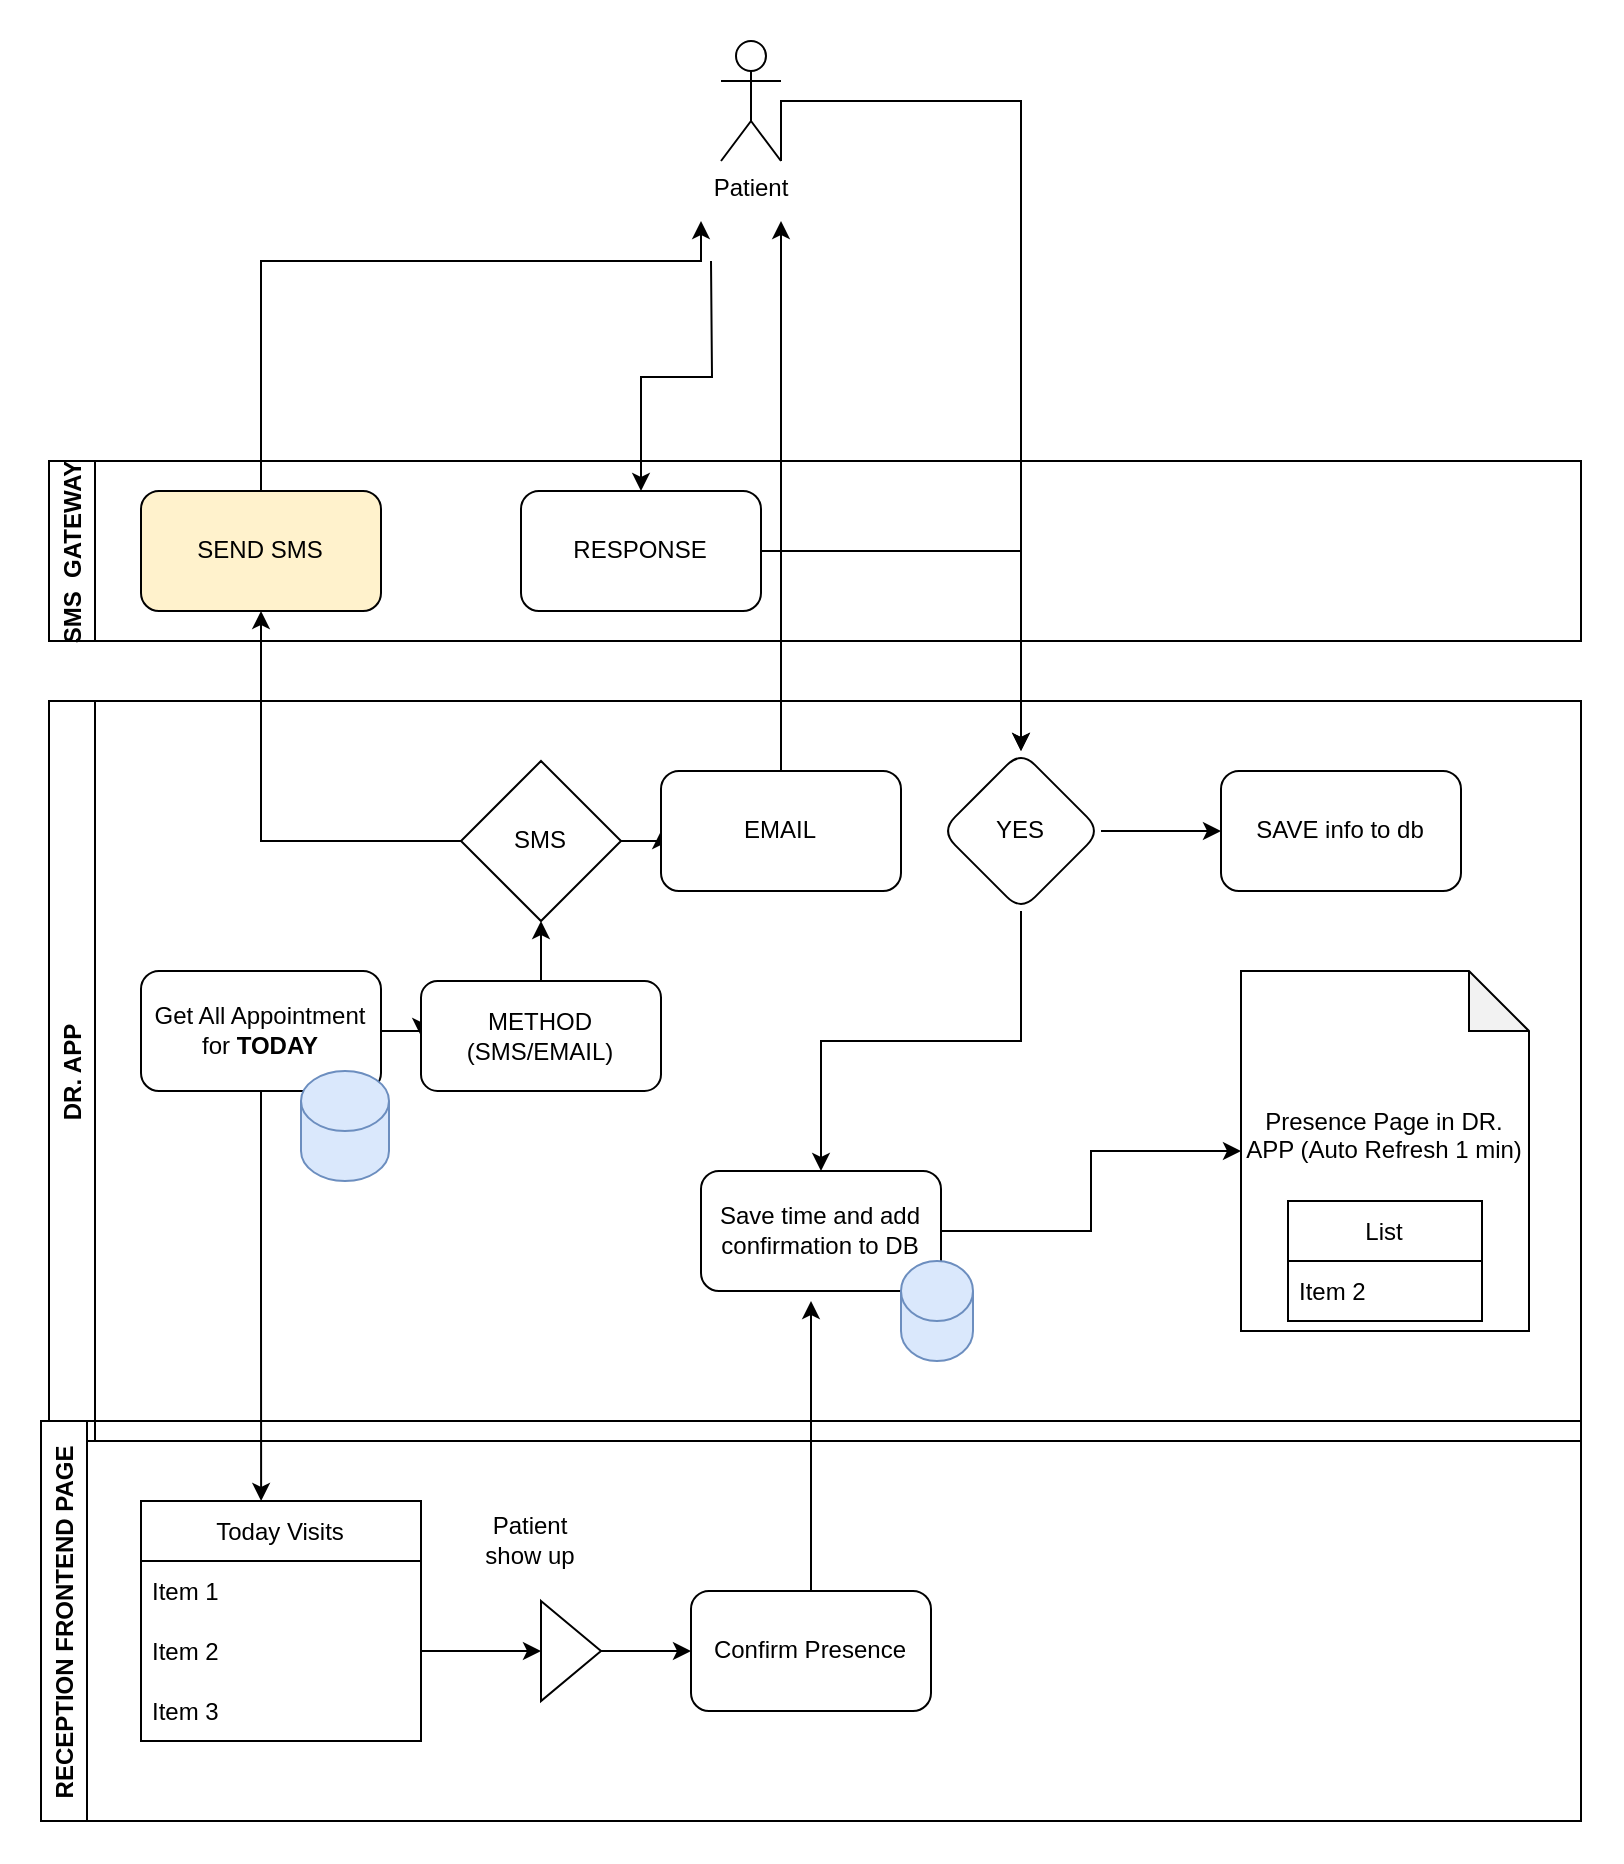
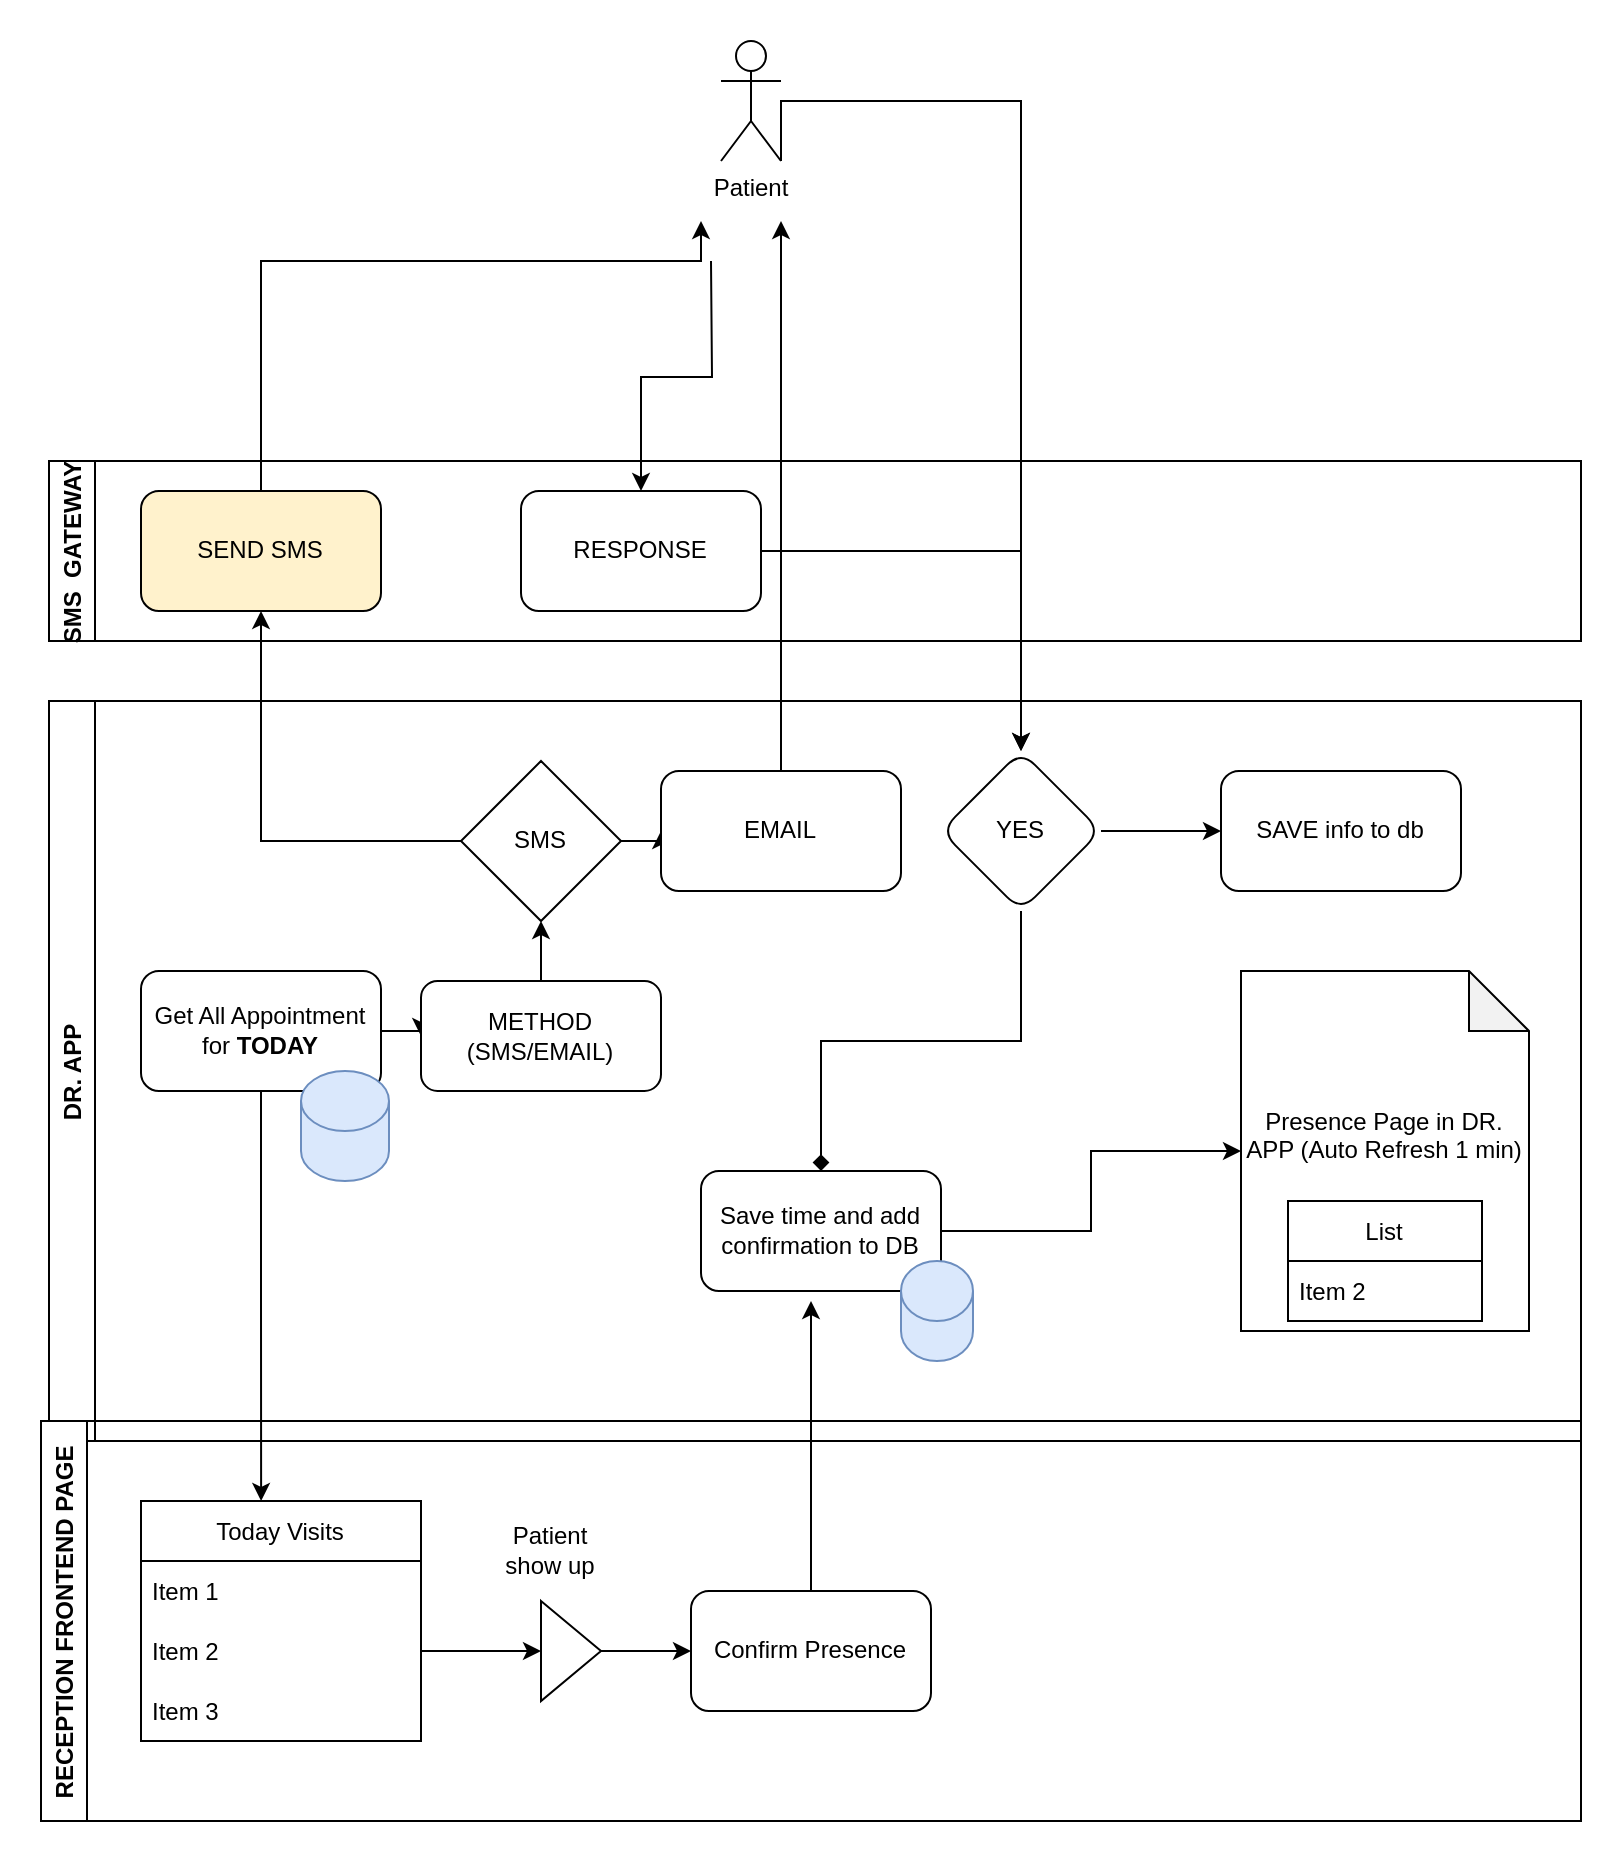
edge "YES" -> "Save time and add confirmation to DB": arrowhead classic -> diamond
node "Patient show up": moved (531, 1541) -> (551, 1551)
